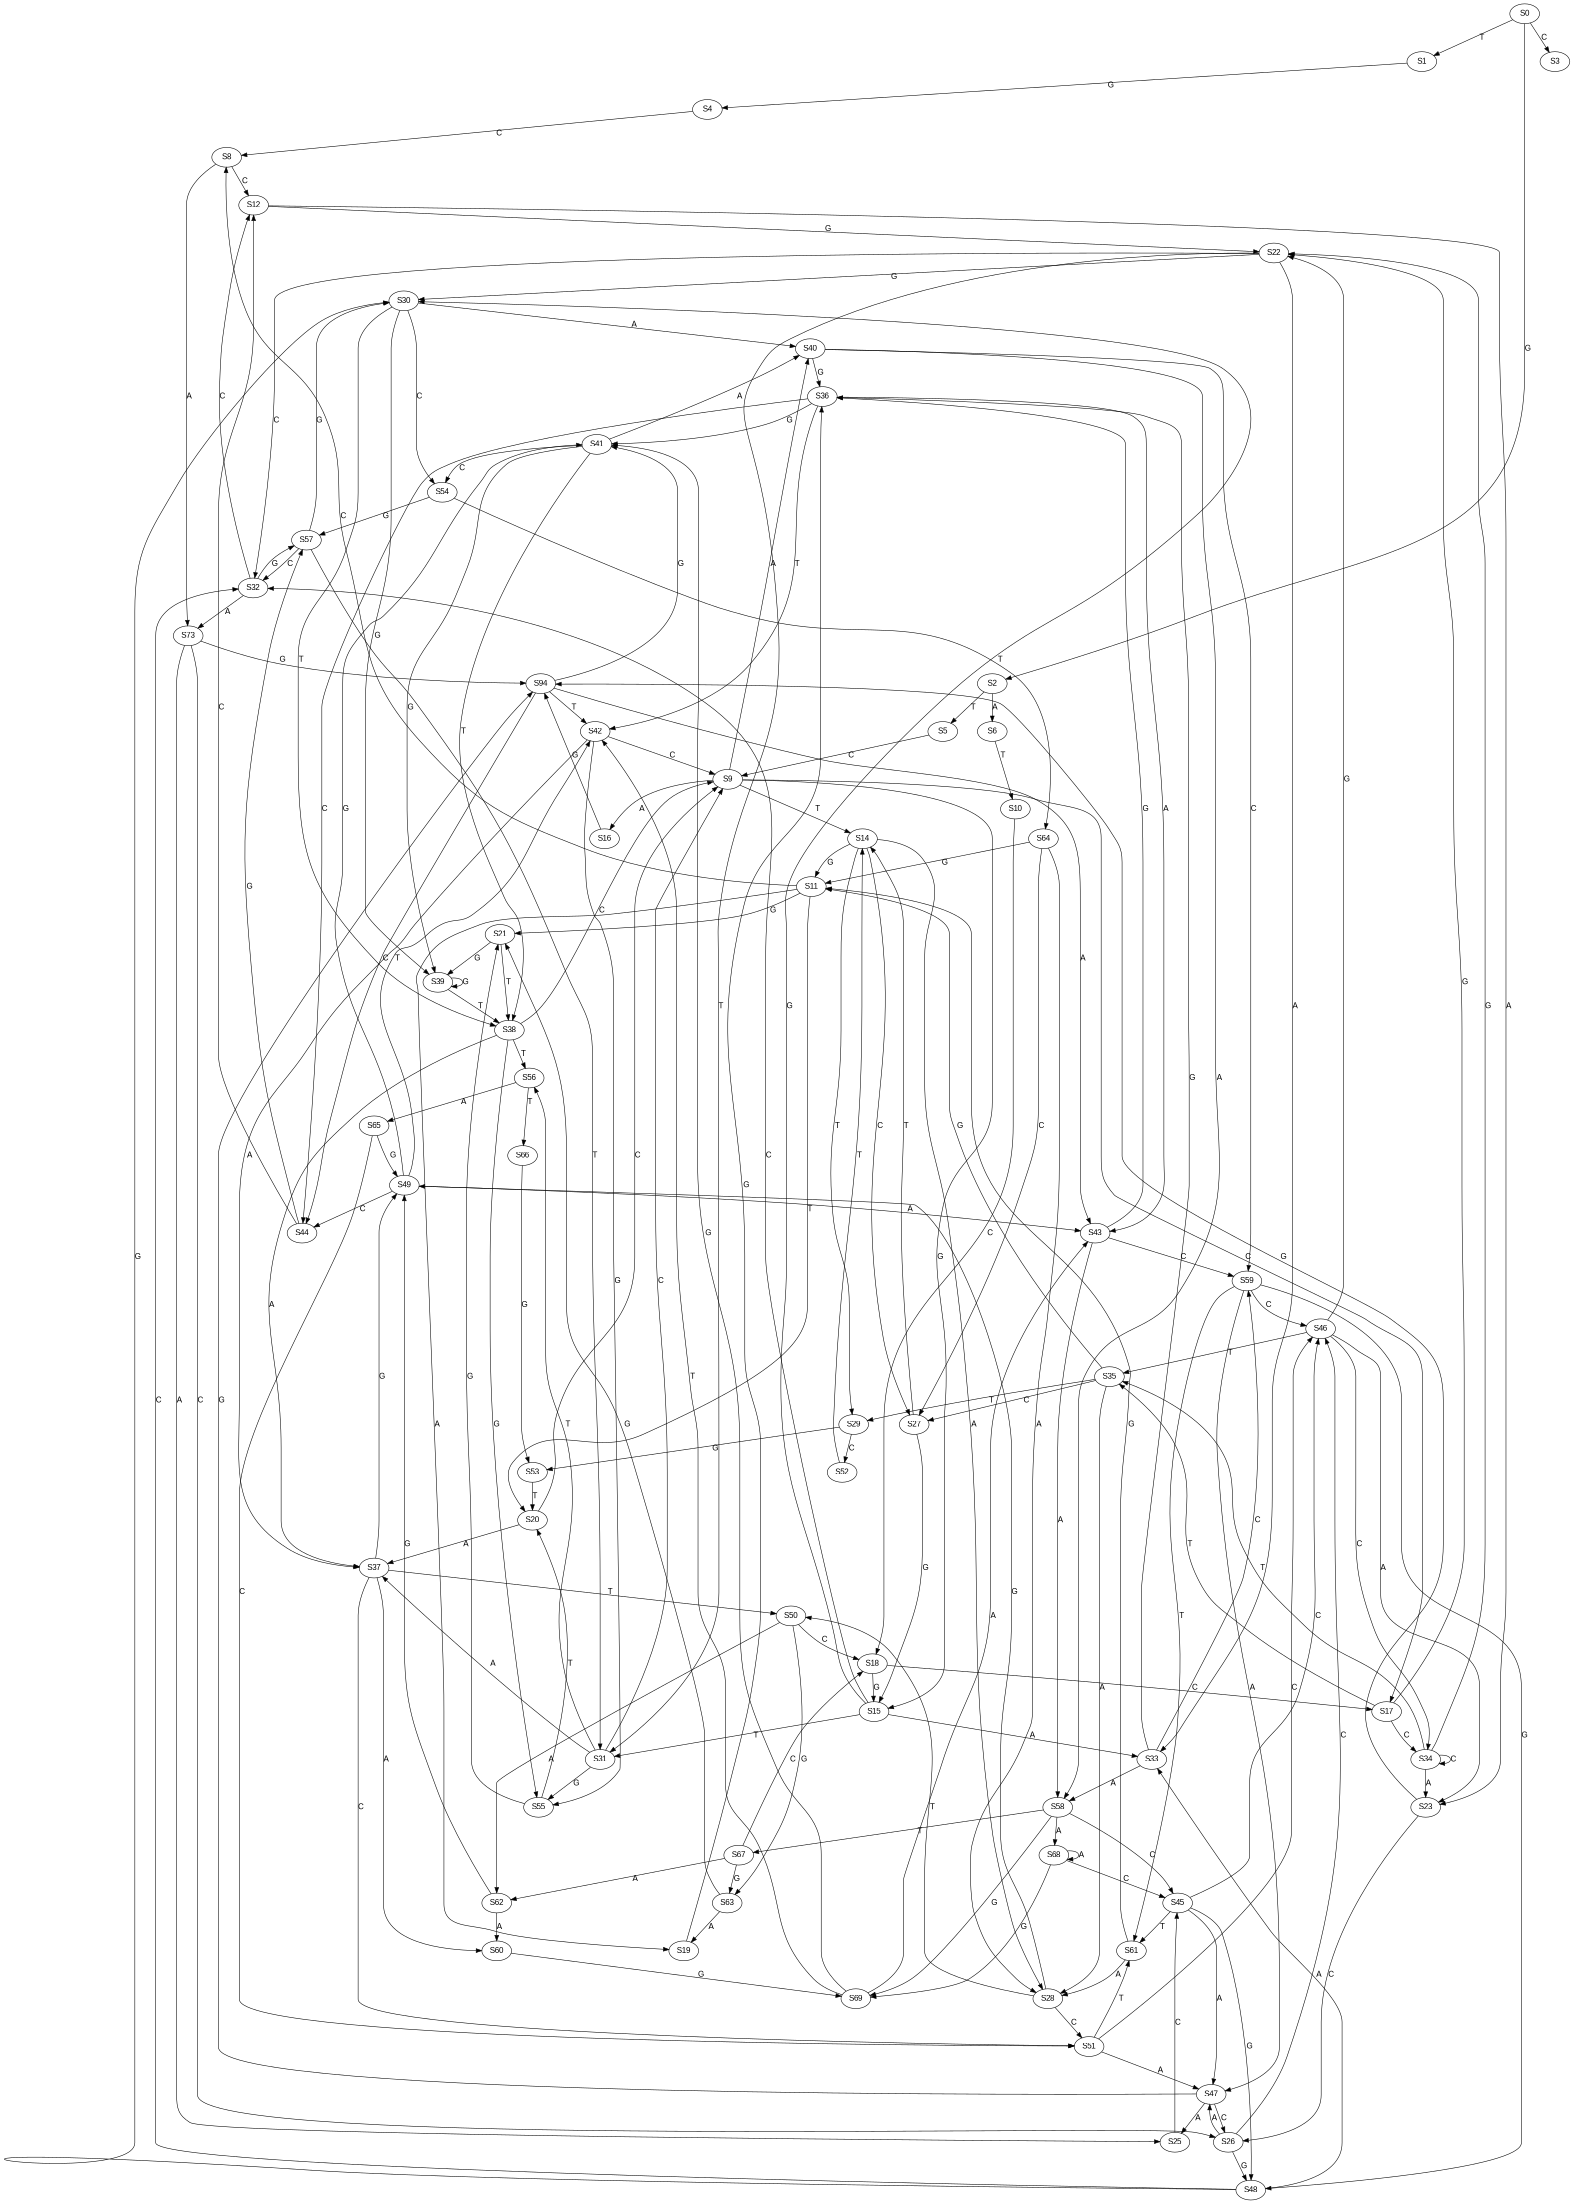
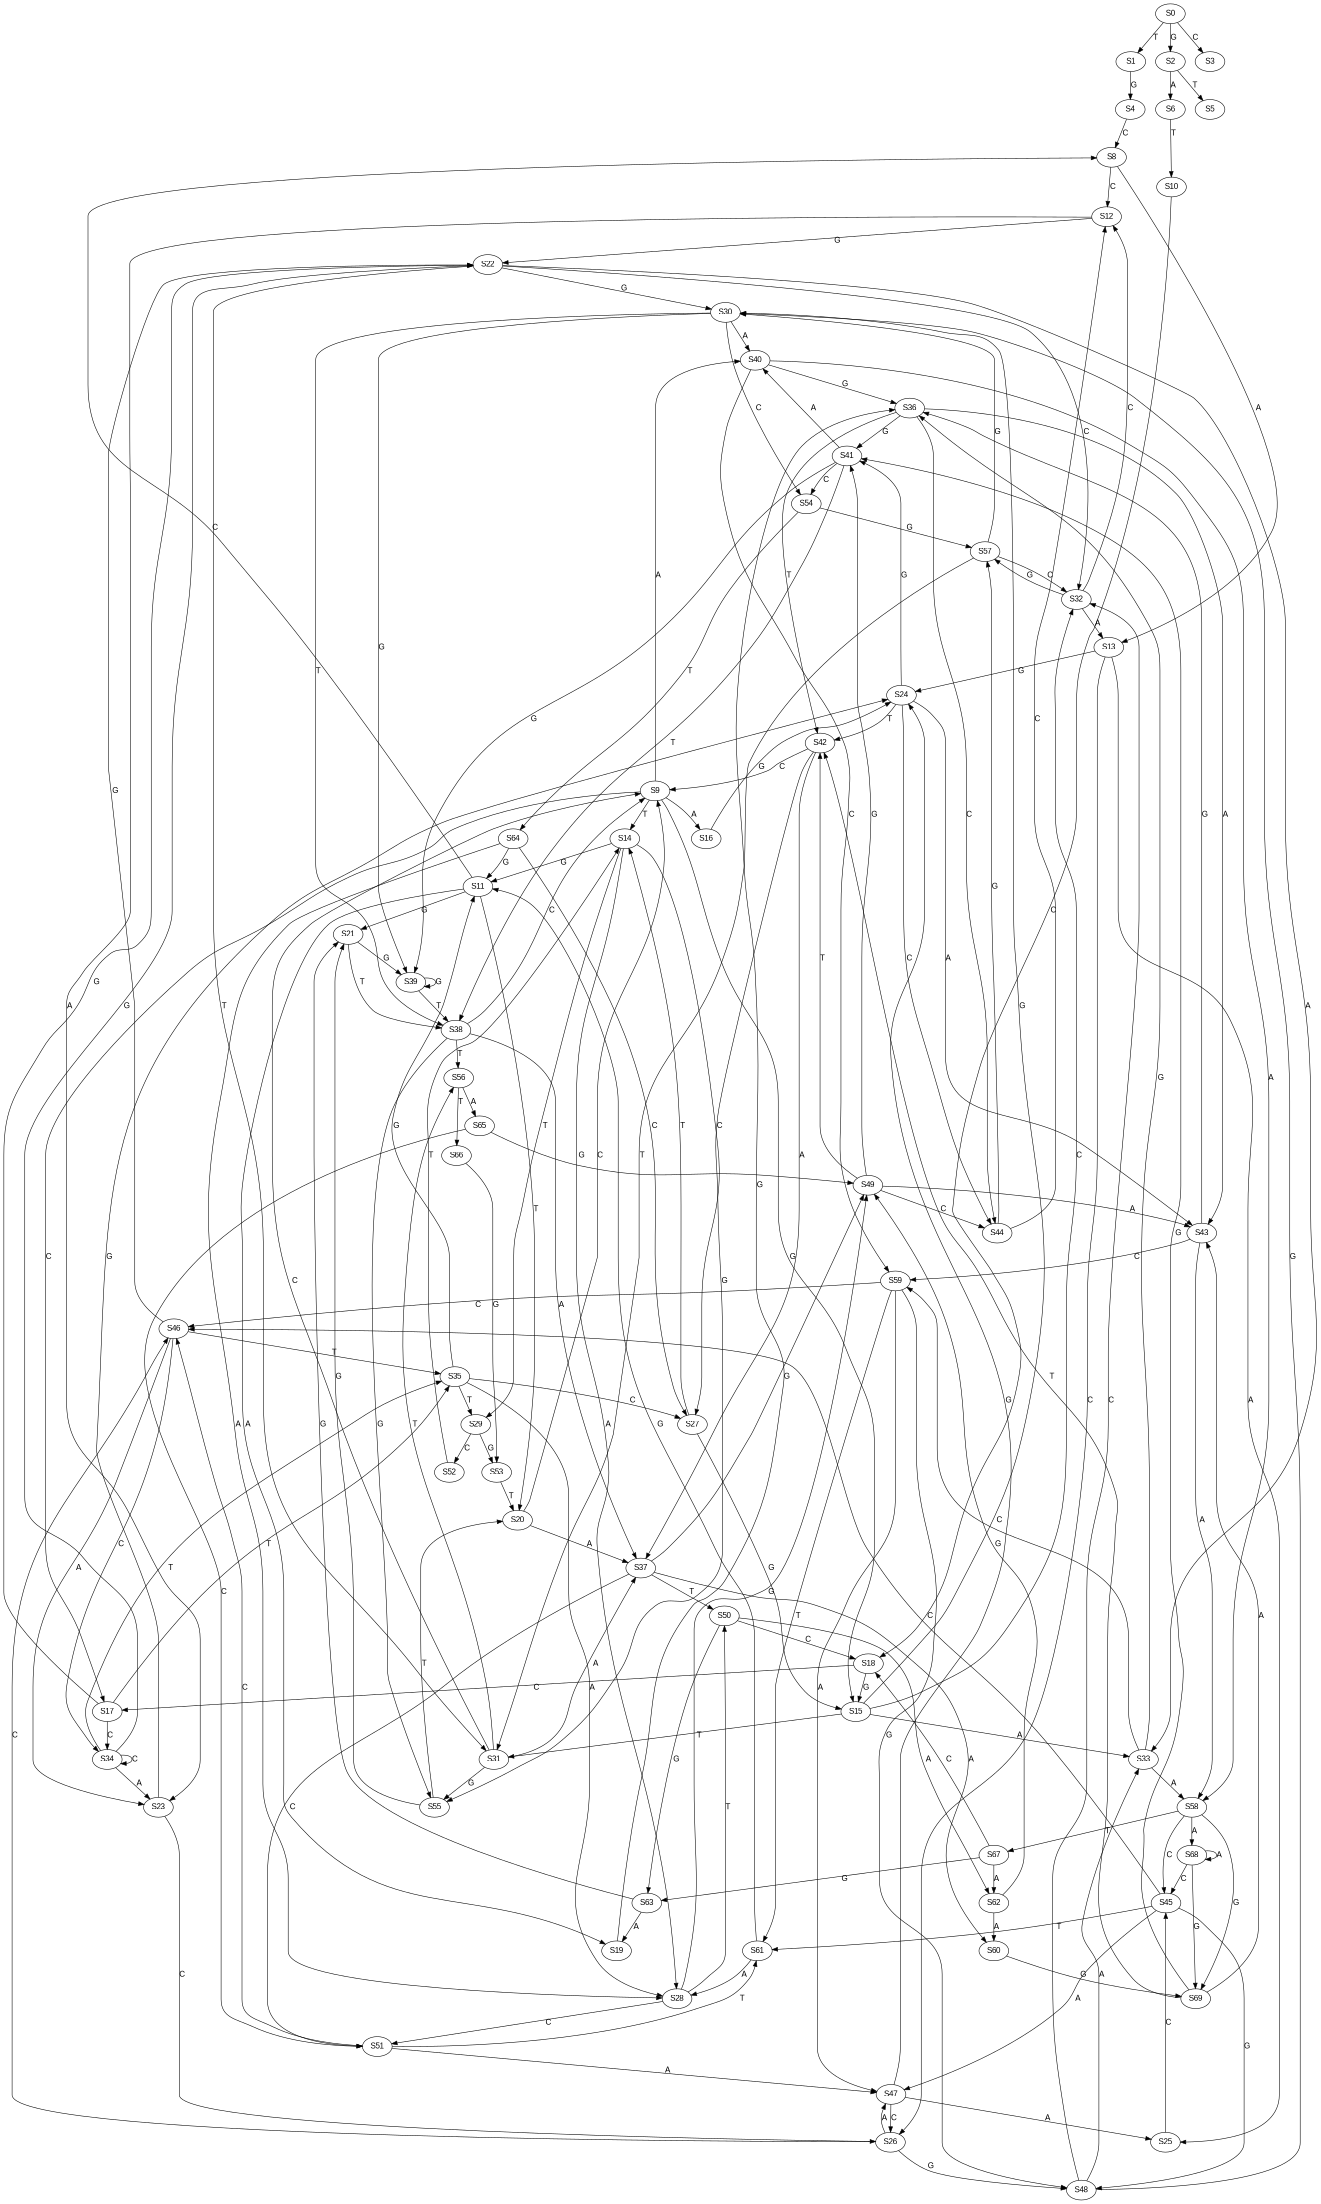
node "S73": label "S73" -> "S13"
node "S94": label "S94" -> "S24"
edge "S5" -> "S9": removed, label "C"
